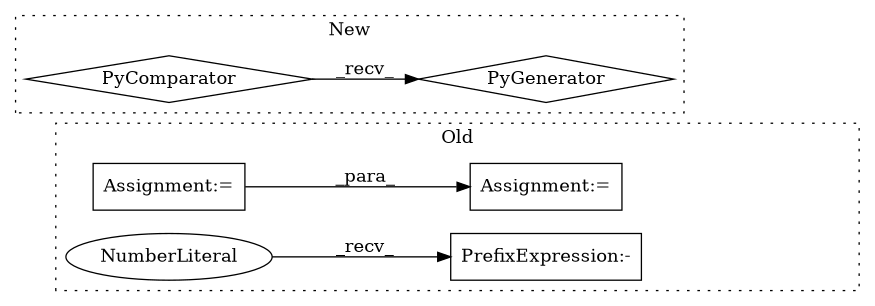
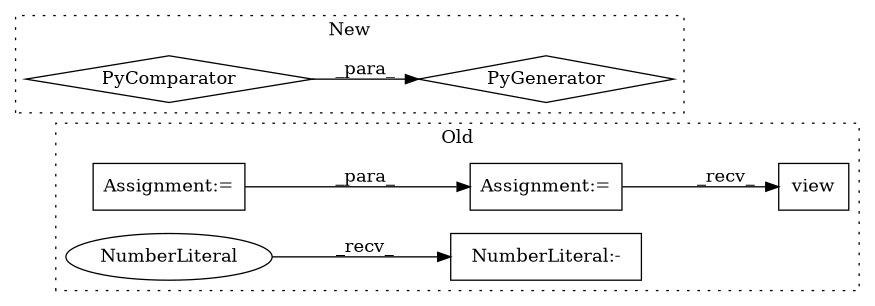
edge "PyComparator" -> "PyGenerator": label "_recv_" -> "_para_"
node "view": added
node "PrefixExpression:-": label "PrefixExpression:-" -> "NumberLiteral:-"
